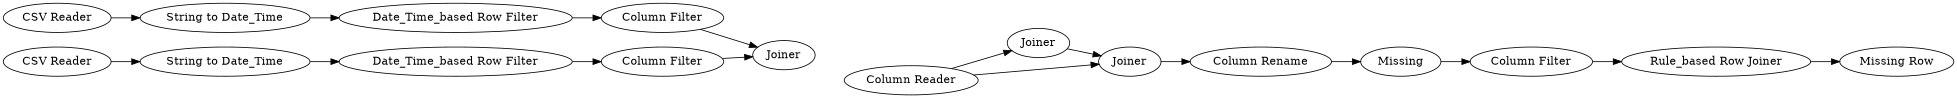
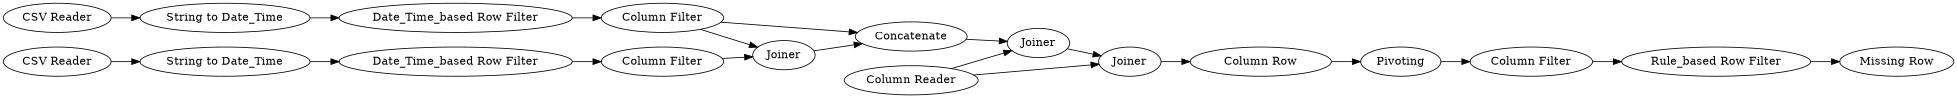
node "Concatenate": added
node "Column Rename": label "Column Rename" -> "Column Row"
node "Missing": label "Missing" -> "Pivoting"
node "Rule_based Row Joiner": label "Rule_based Row Joiner" -> "Rule_based Row Filter"
